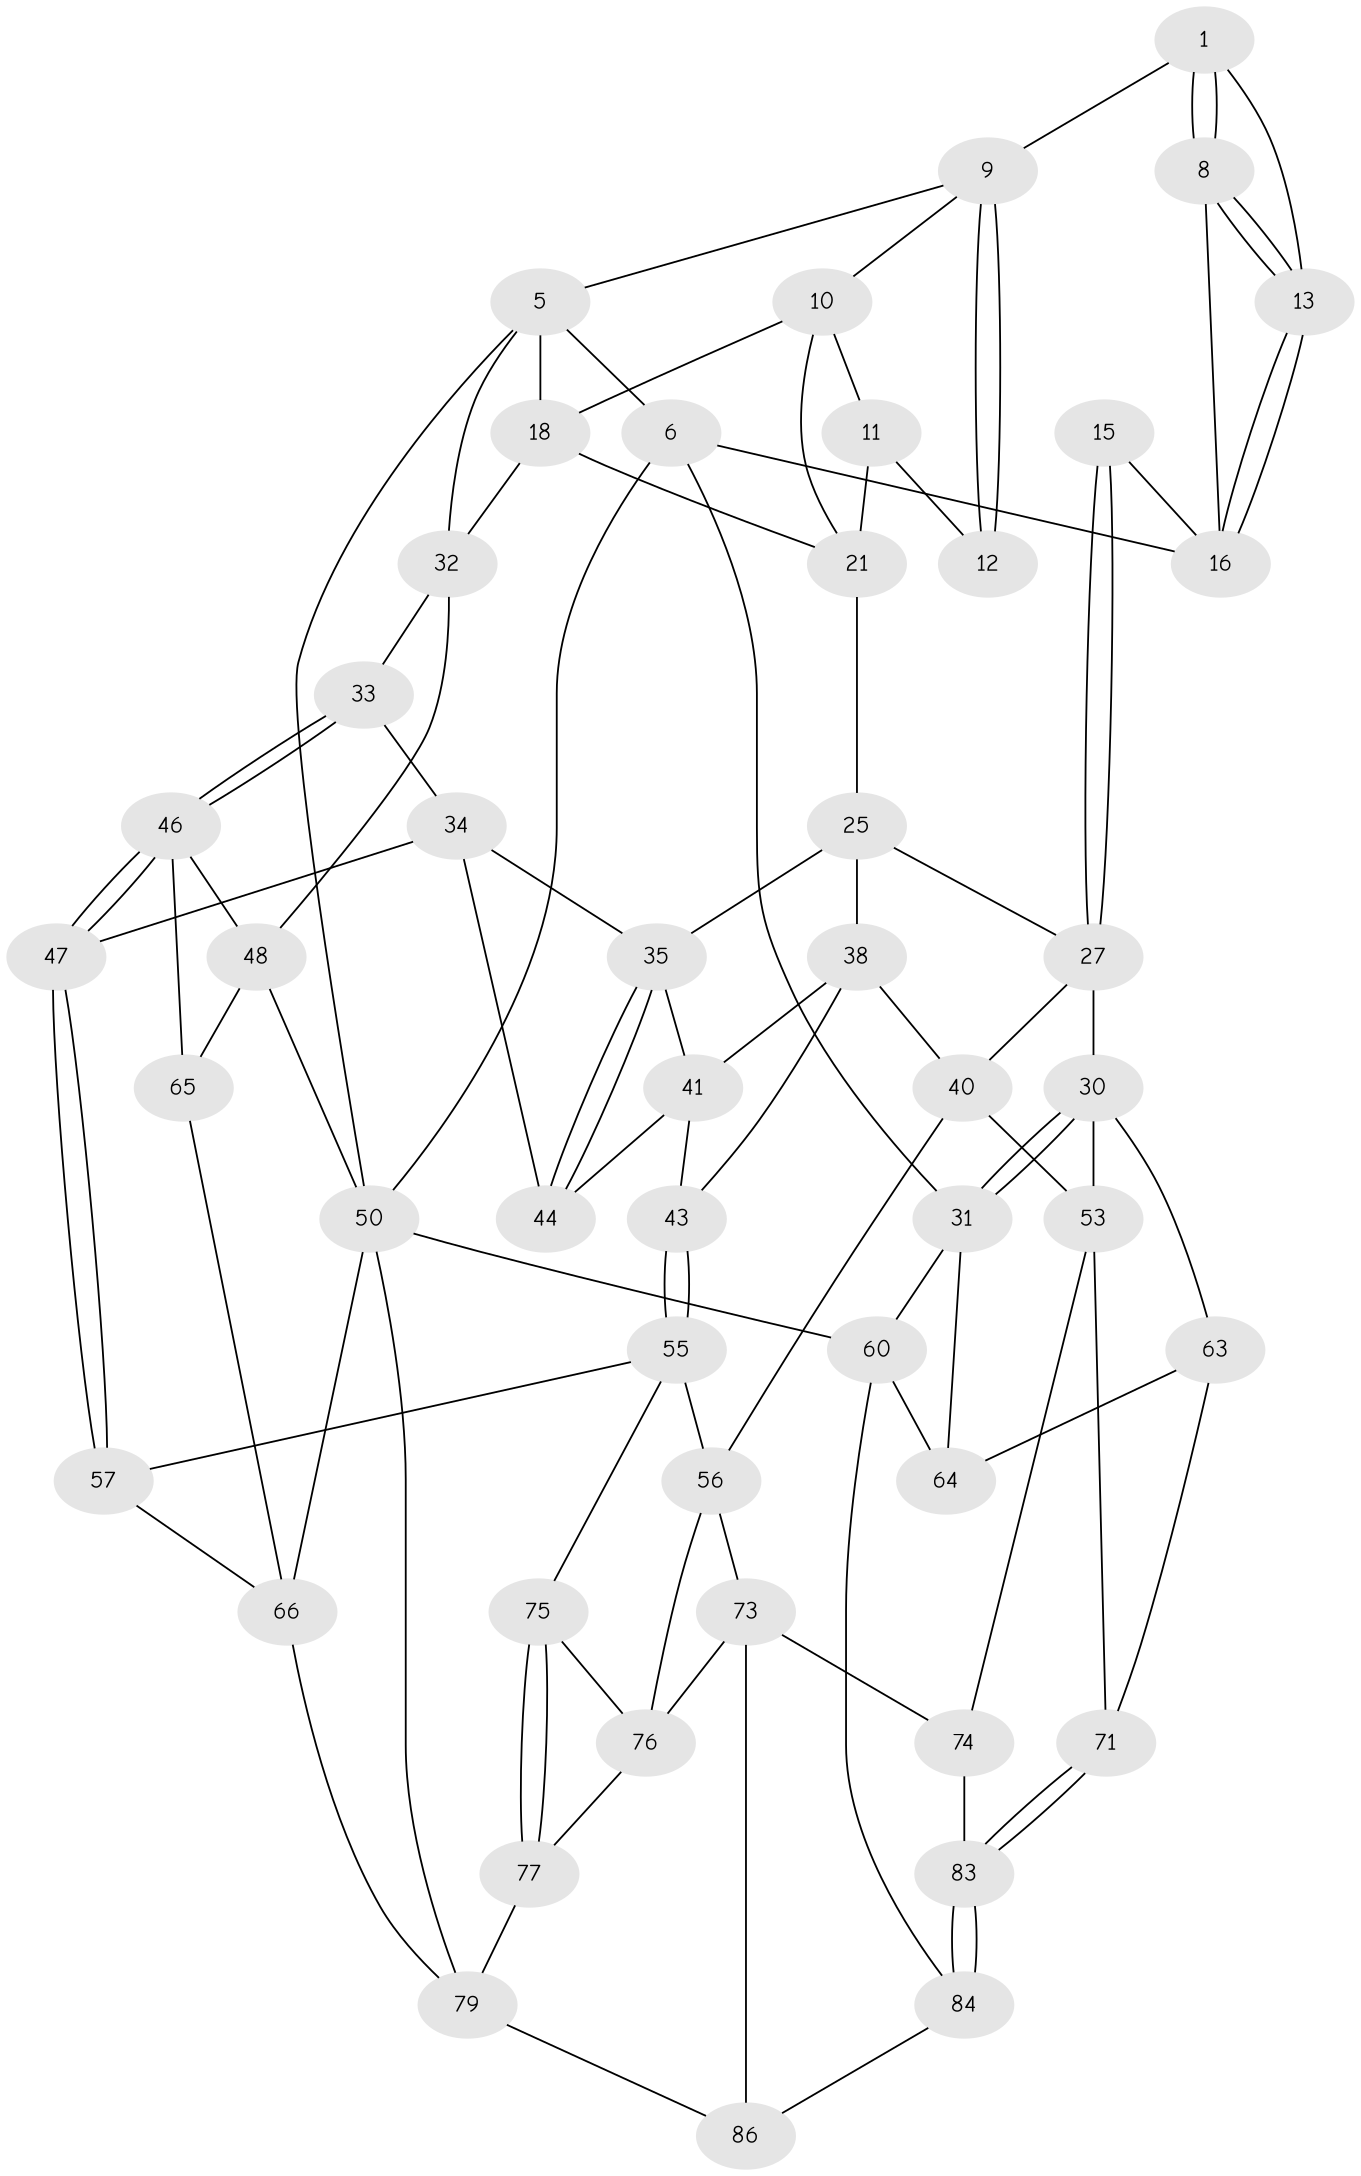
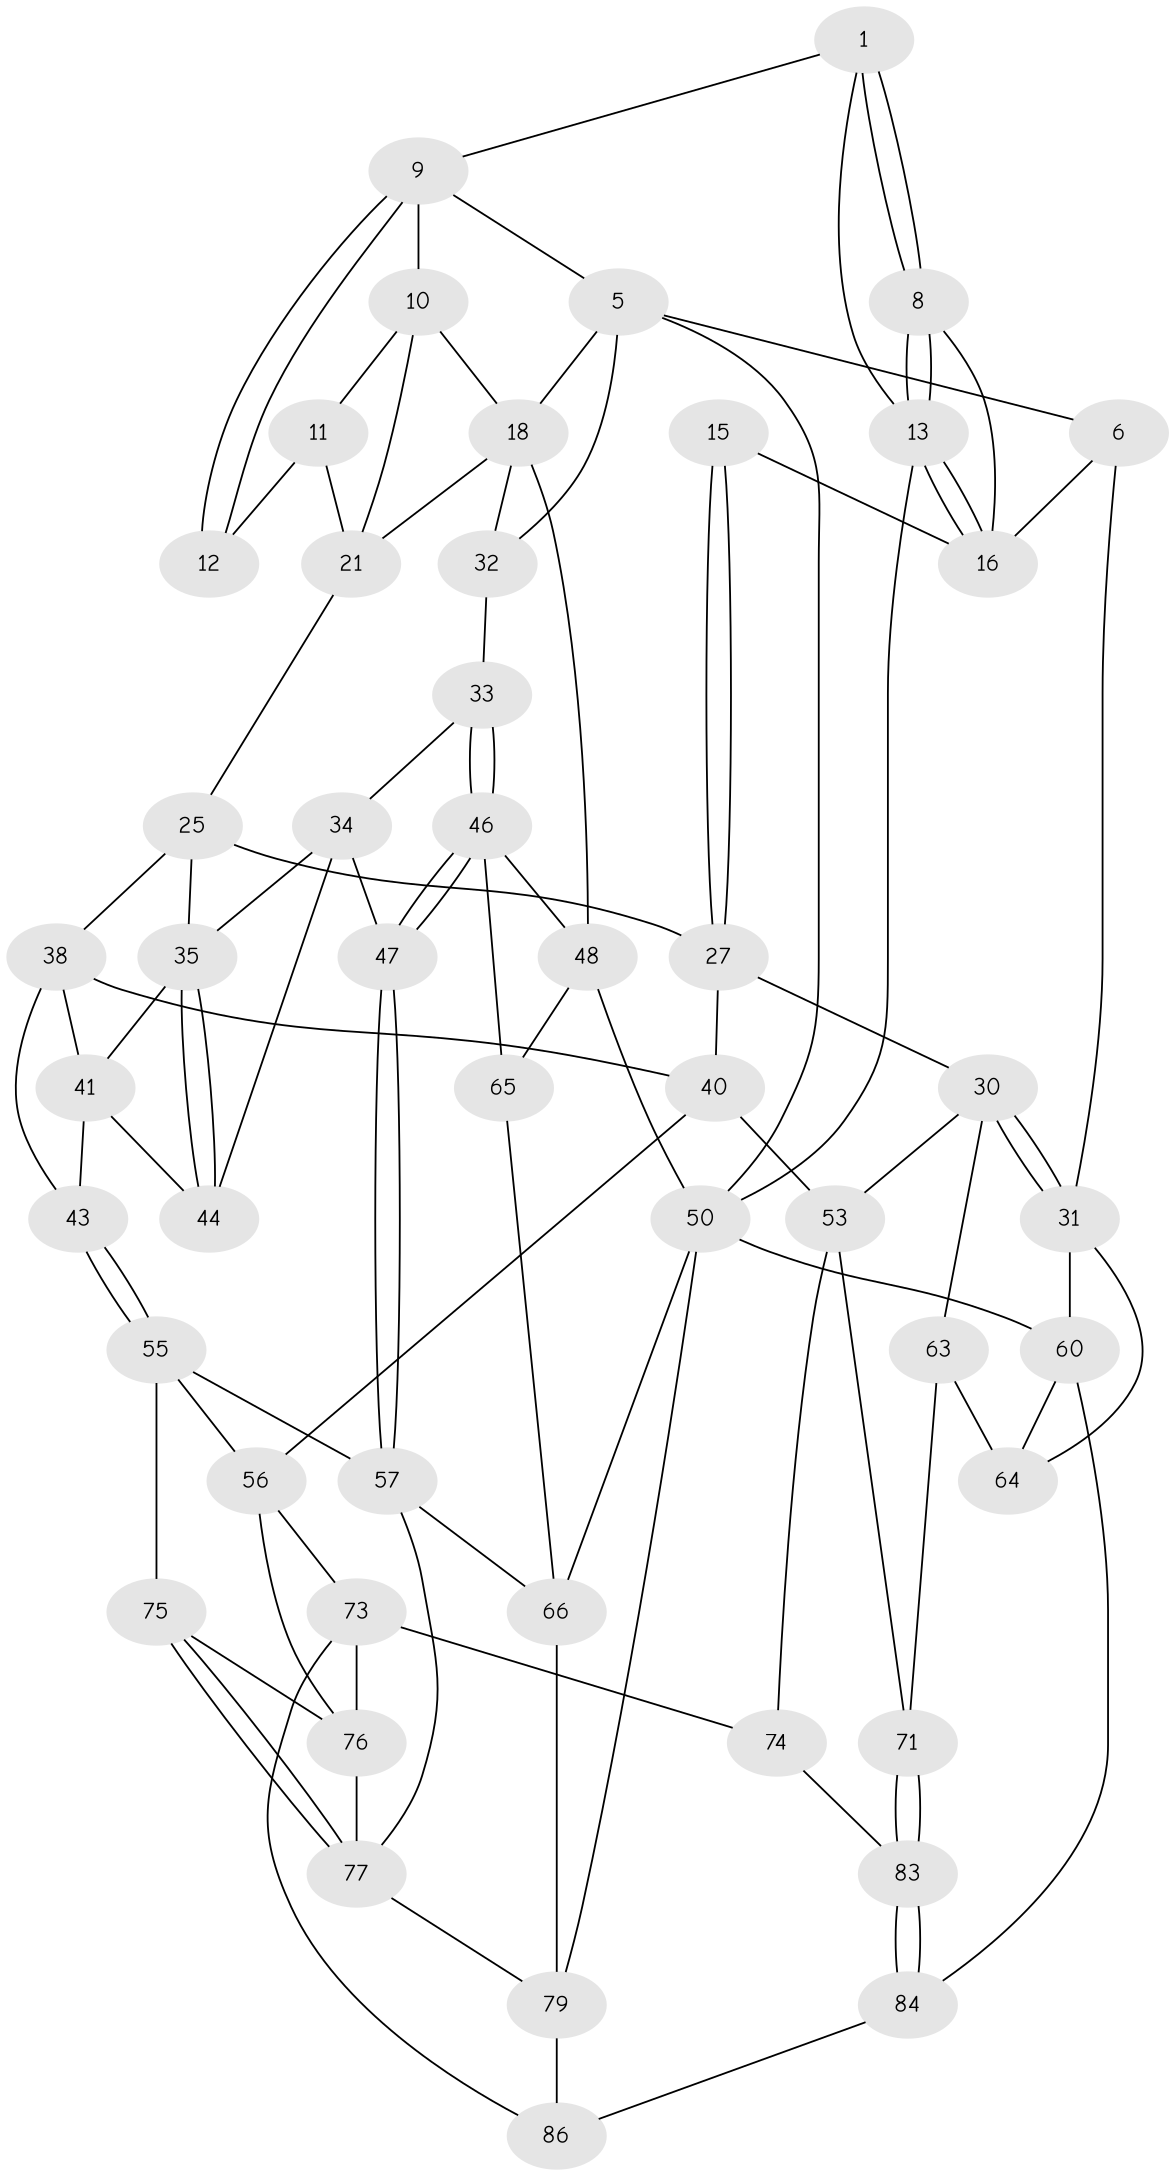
edge "32" -- "48": now "18" -- "48"
edge "6" -- "50": now "13" -- "50"
edge "57" -- "77": added
